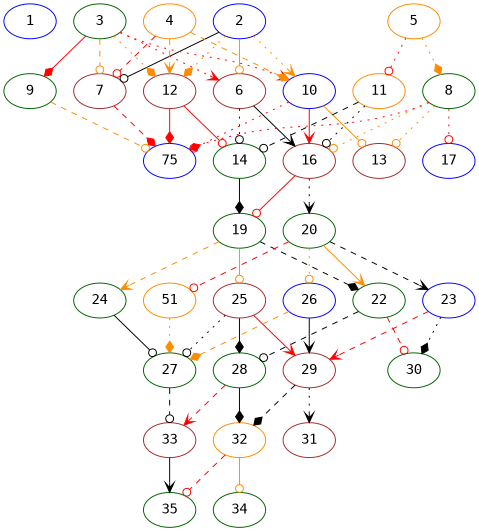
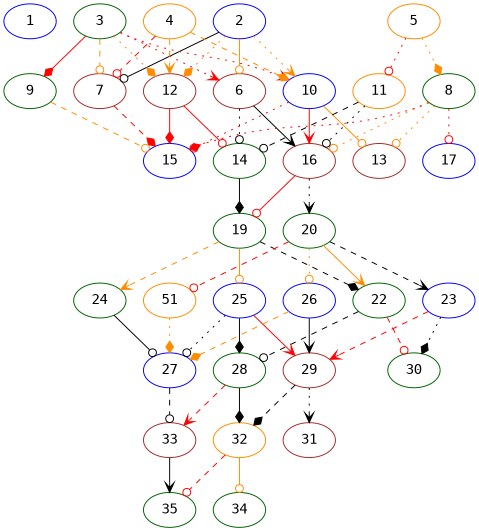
node "75": label "75" -> "15"
node "25": color brown -> blue
node "27": color darkgreen -> blue
